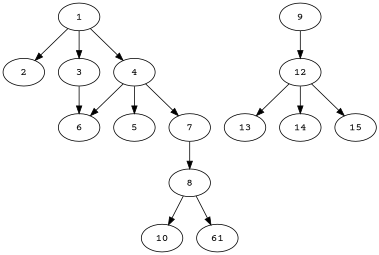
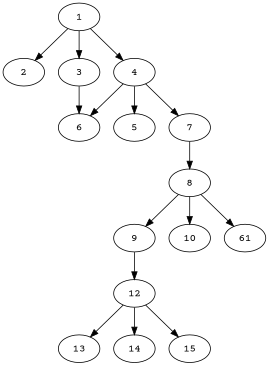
edge "8" -> "9": added
